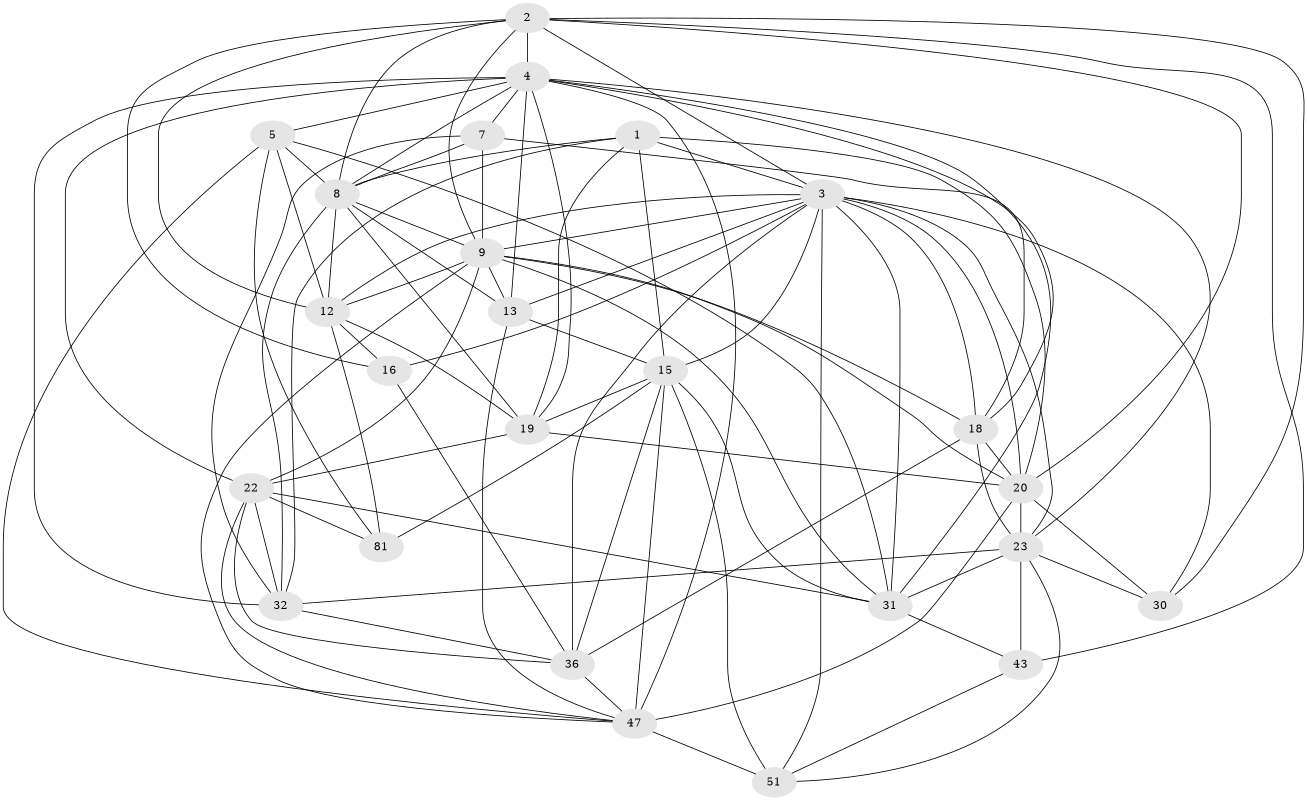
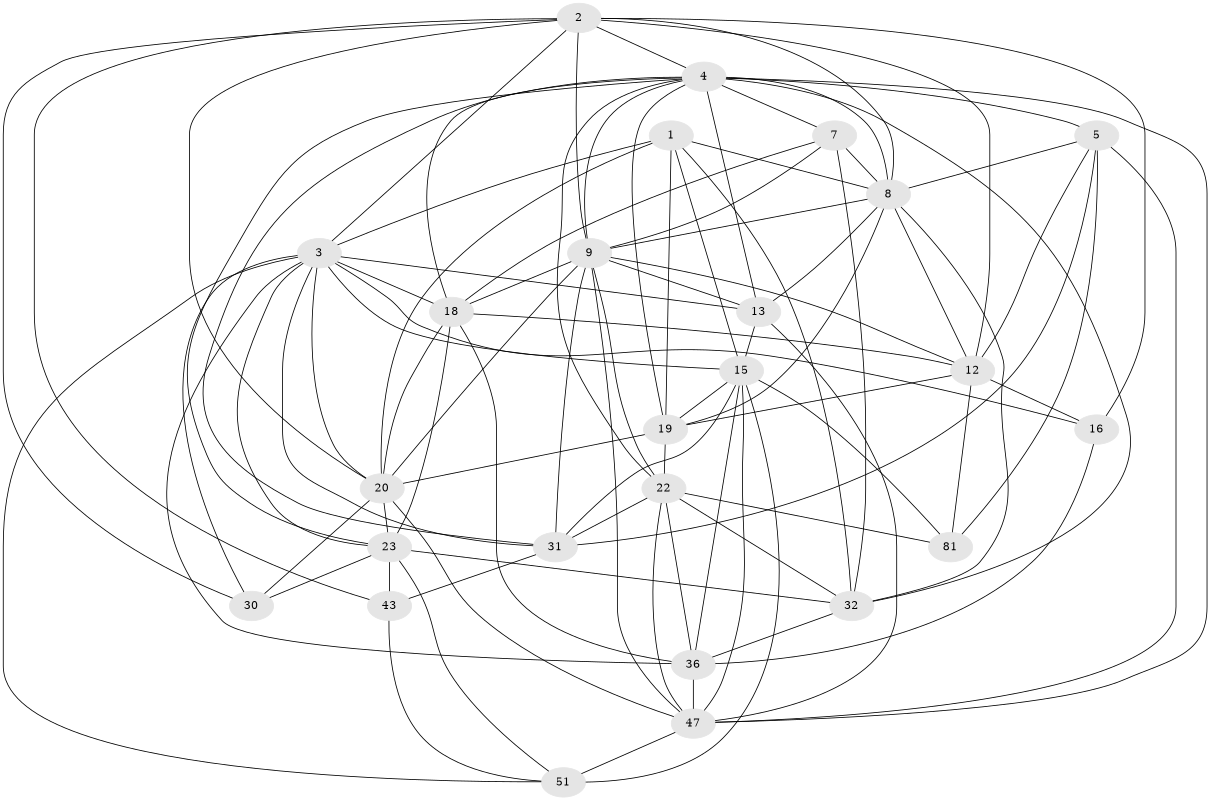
edge "3" -- "12": now "18" -- "12"
edge "3" -- "9": now "4" -- "9"
edge "23" -- "31": removed
